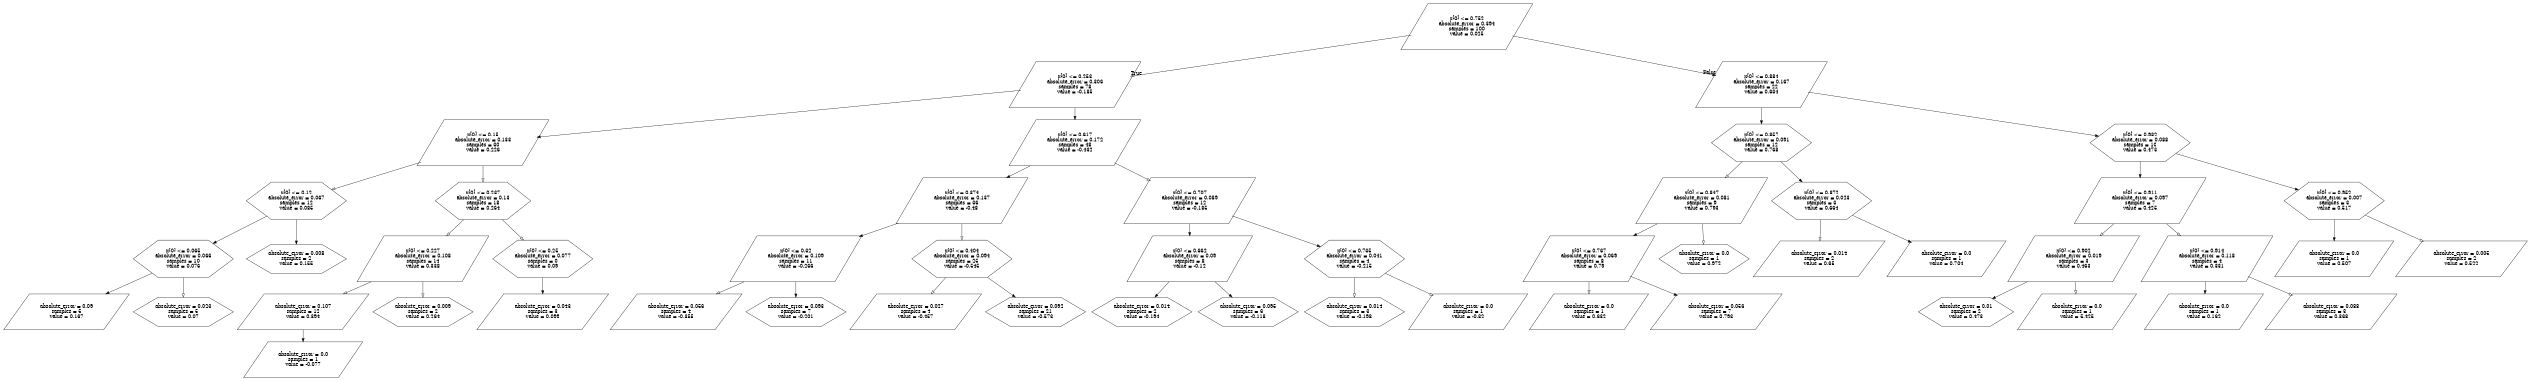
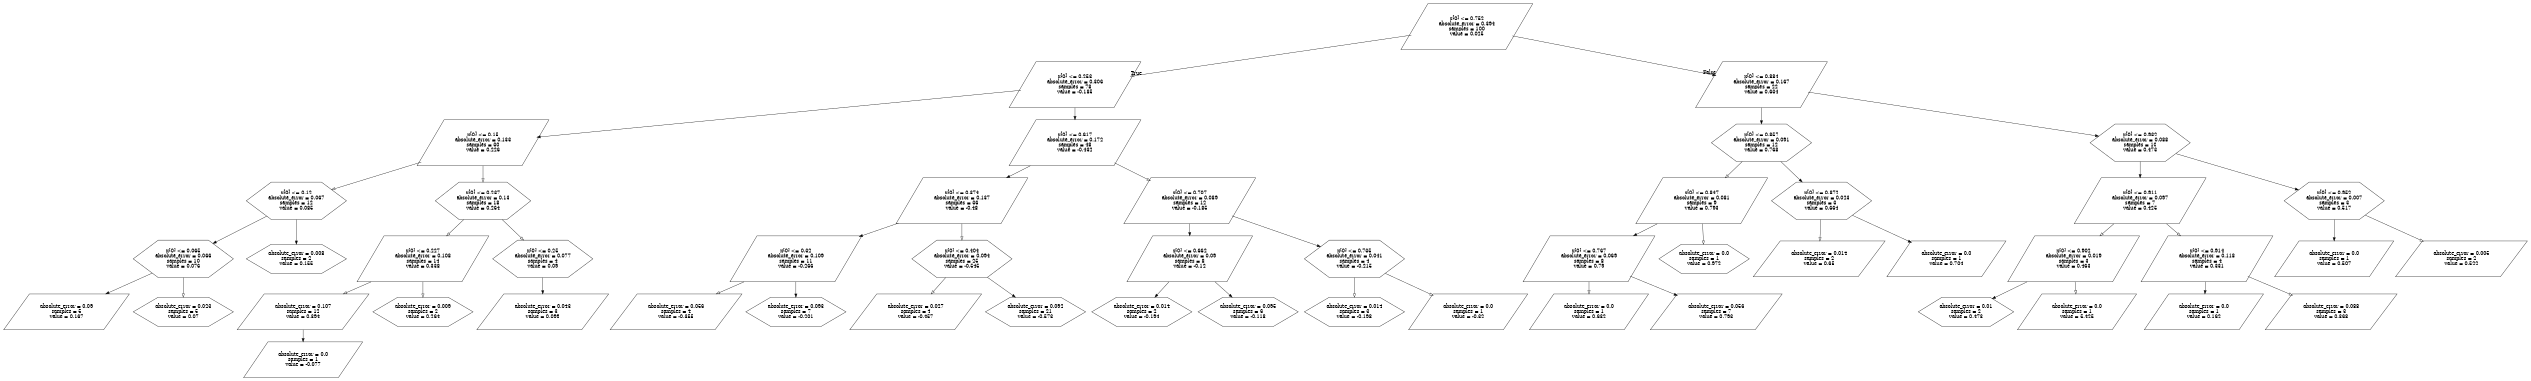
node "x[0] <= 0.25 absolute_error = 0.077 samples = 0 value = 0.09": label "x[0] <= 0.25 absolute_error = 0.077 samples = 0 value = 0.09" -> "x[0] <= 0.25 absolute_error = 0.077 samples = 4 value = 0.09"
